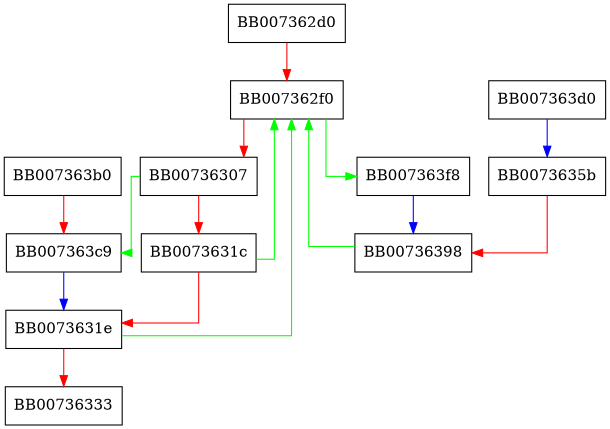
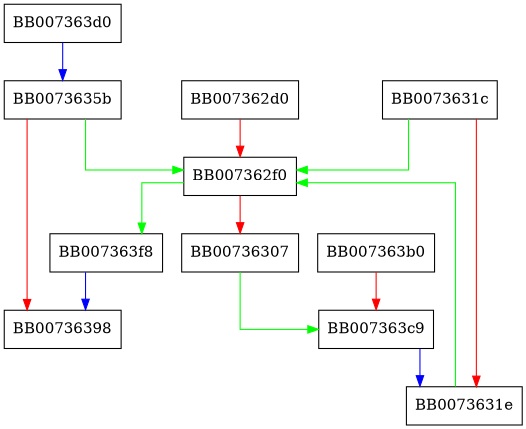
edge "BB00736307" -> "BB0073631c": removed
edge "BB00736398" -> "BB007362f0": now "BB0073635b" -> "BB007362f0"
node "BB00736333": removed
